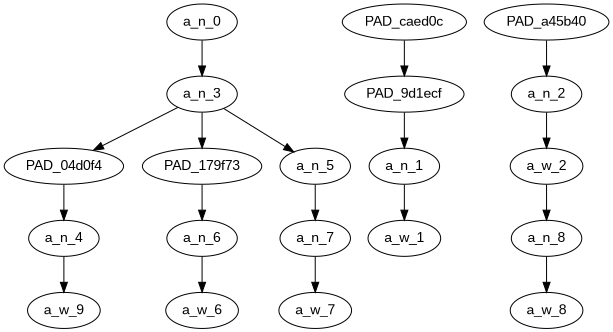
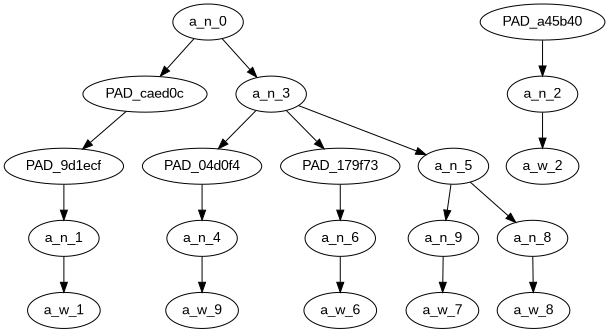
edge "a_n_0" -> "PAD_caed0c": added
edge "a_w_2" -> "a_n_8": now "a_n_5" -> "a_n_8"
node "a_n_7": label "a_n_7" -> "a_n_9"
